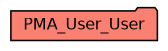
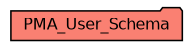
node "PMA_User_User": label "PMA_User_User" -> "PMA_User_Schema"
